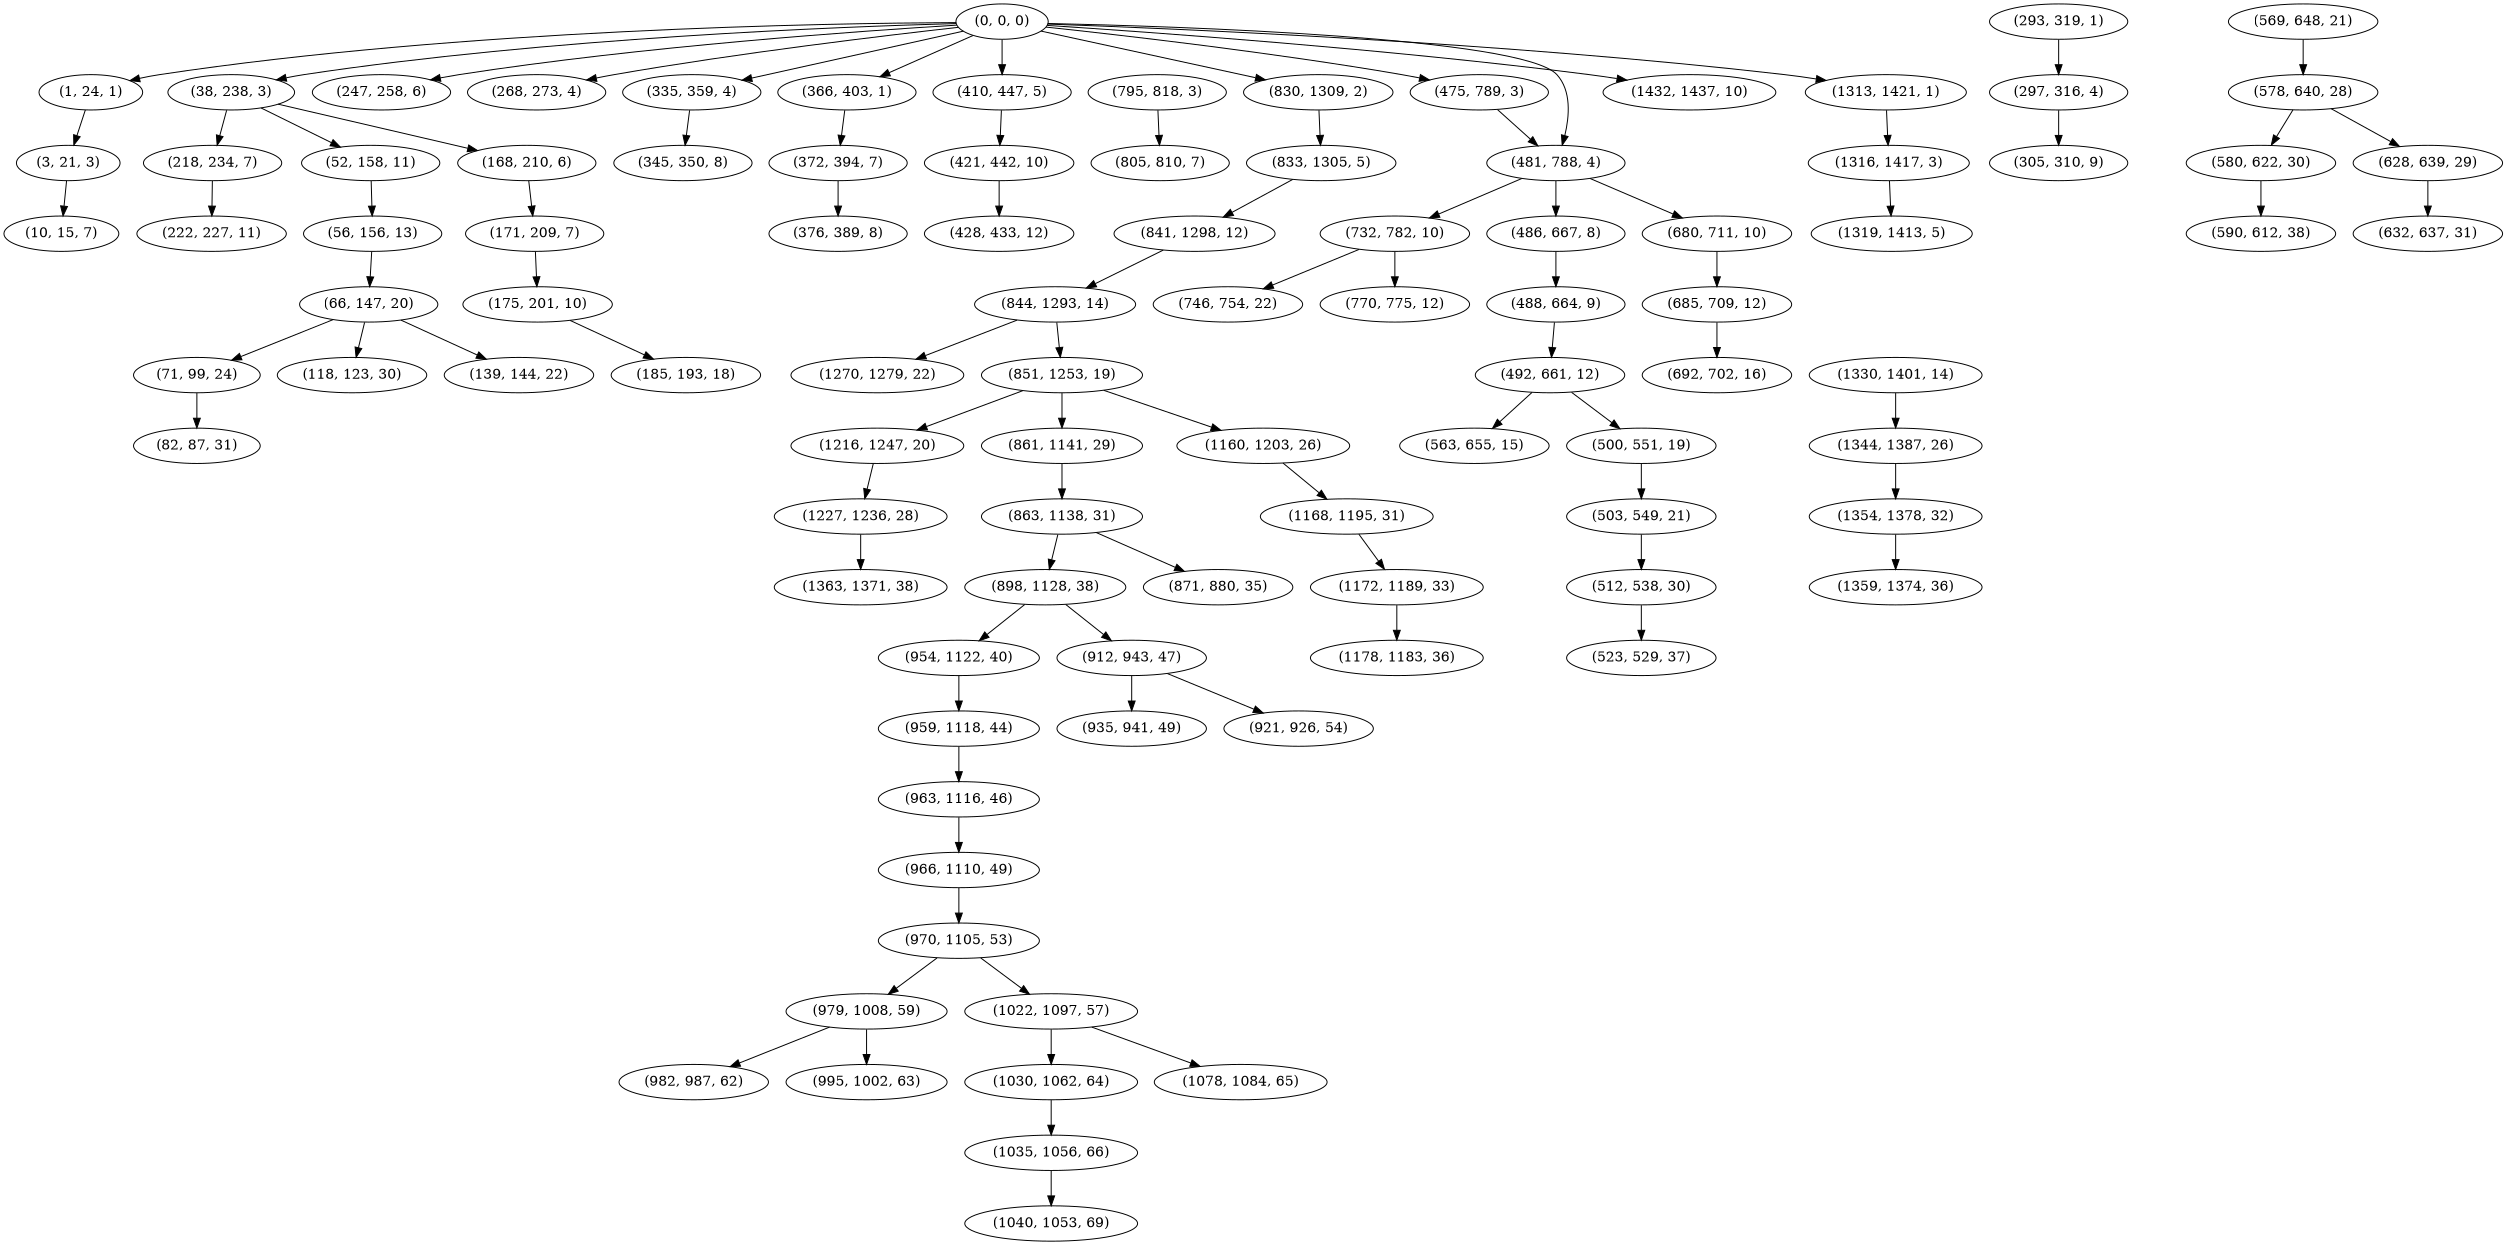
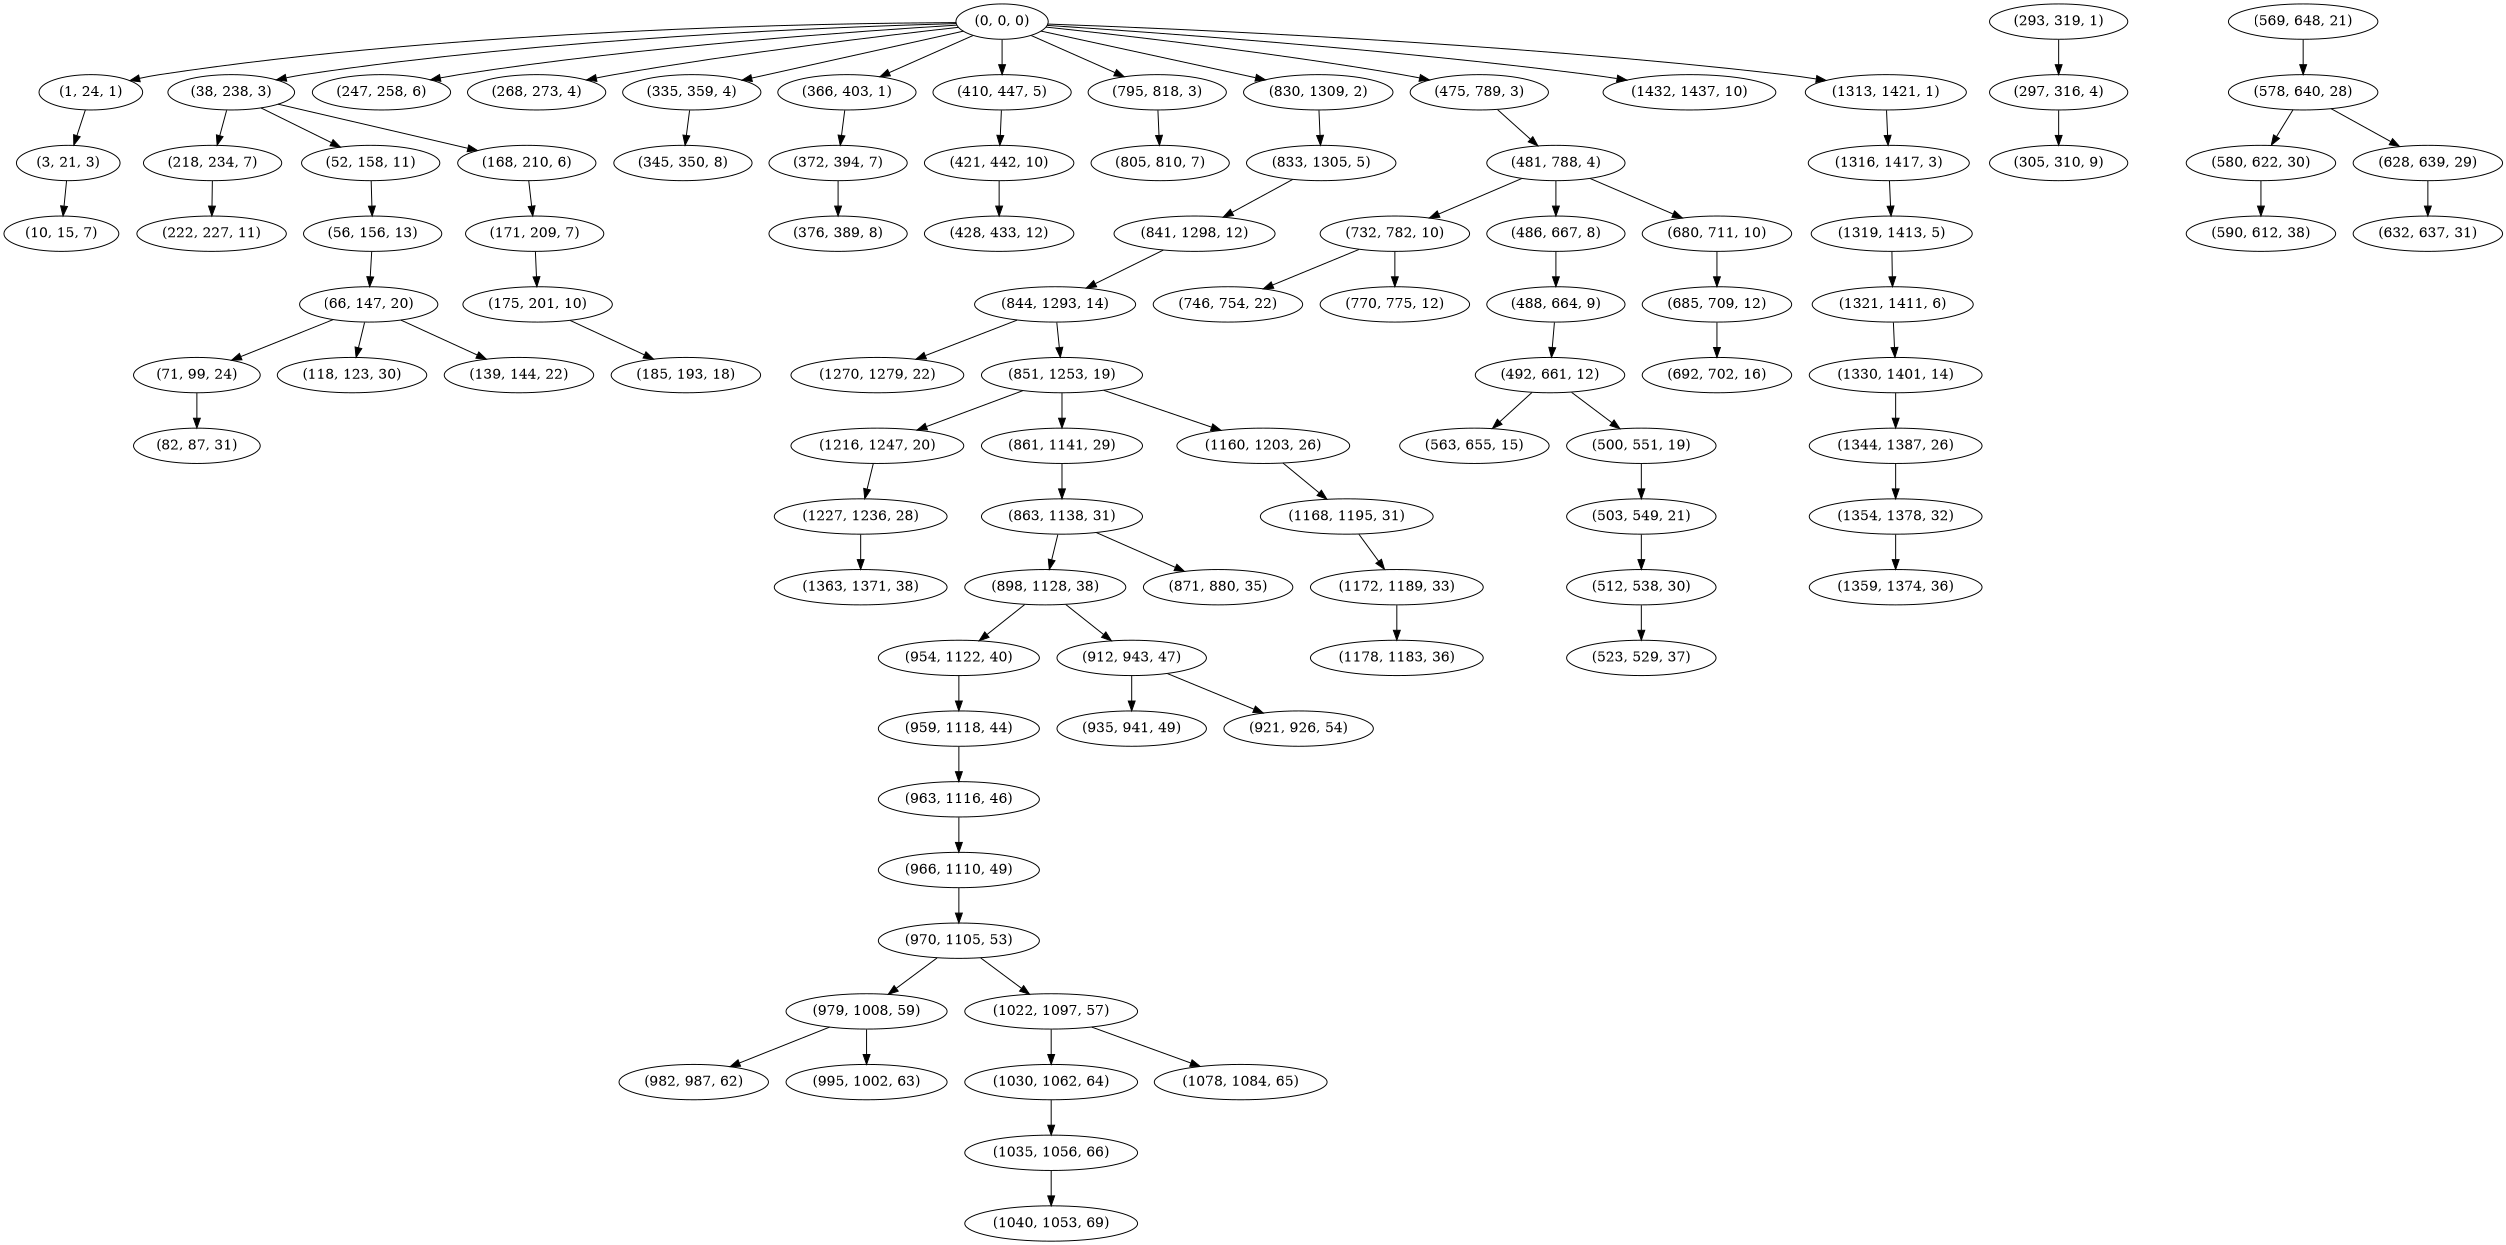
edge "(0, 0, 0)" -> "(481, 788, 4)": now "(0, 0, 0)" -> "(795, 818, 3)"
node "(1321, 1411, 6)": added
